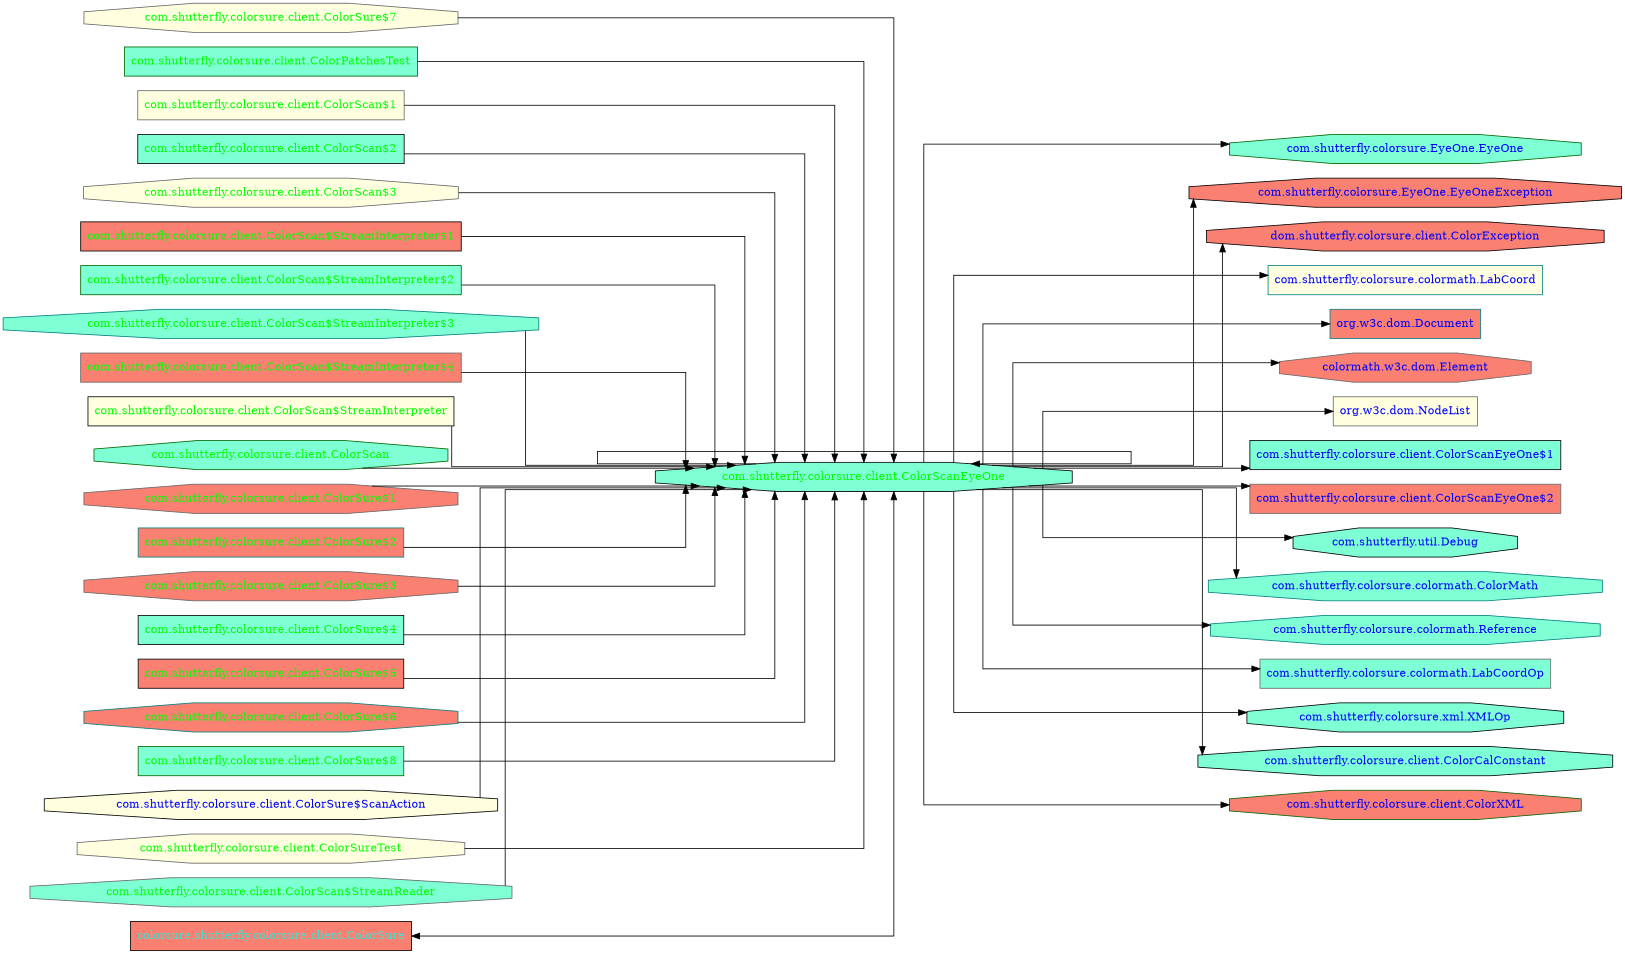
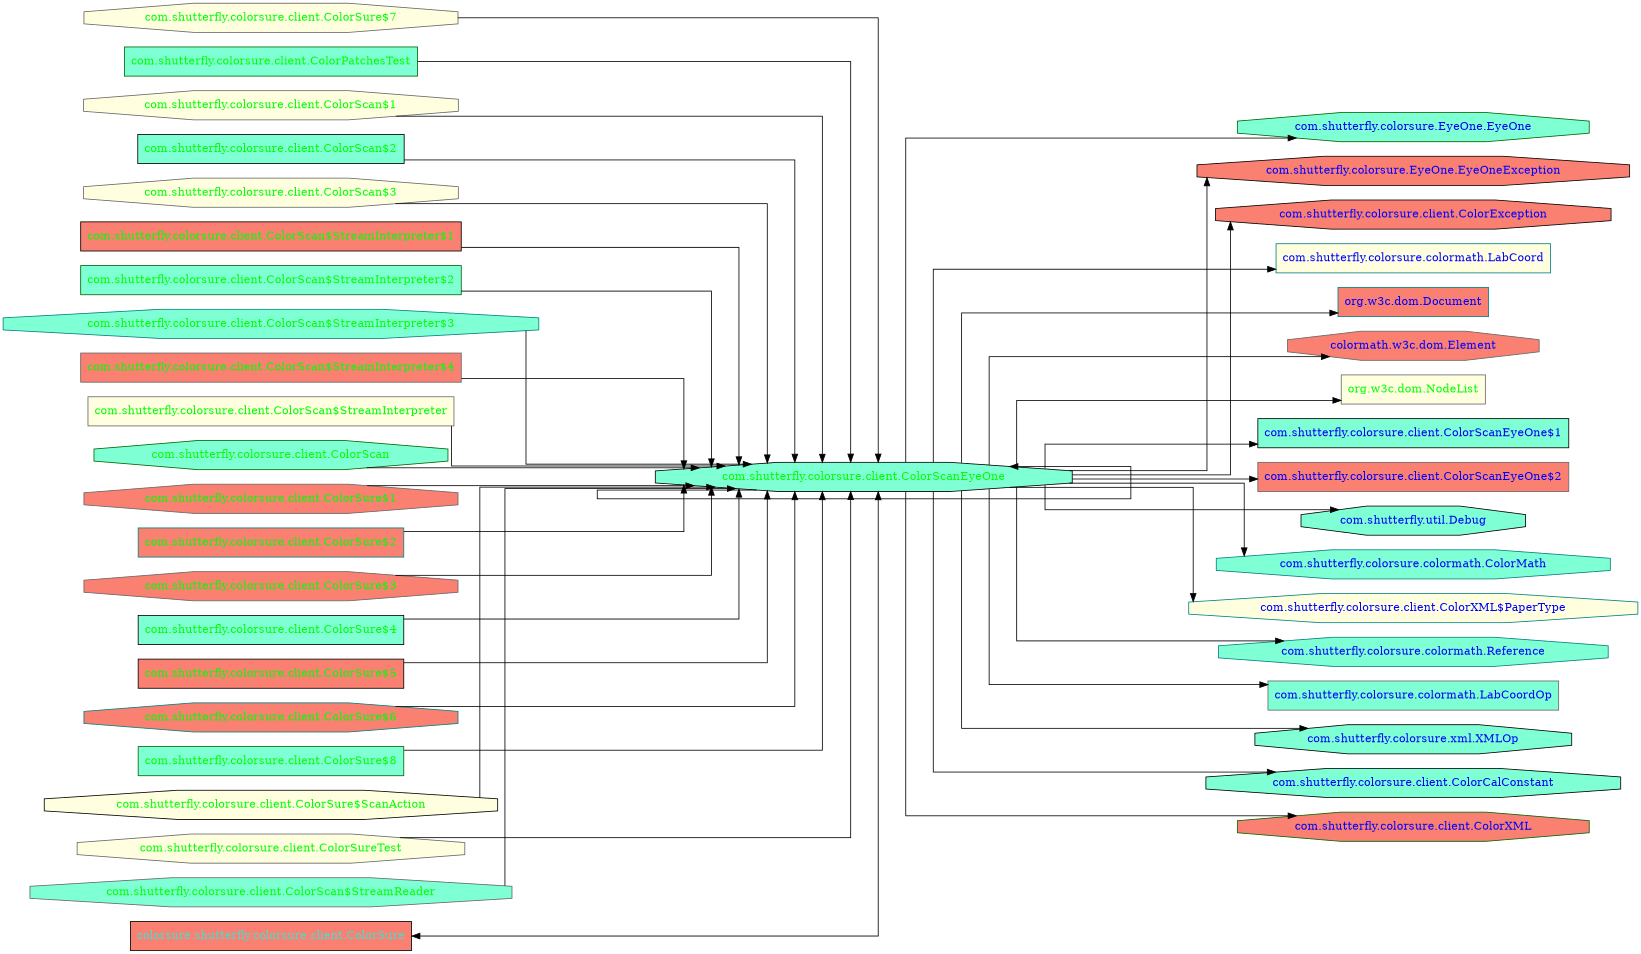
node "com.shutterfly.colorsure.client.ColorScan$1": shape box -> octagon
node "dom.shutterfly.colorsure.client.ColorException": label "dom.shutterfly.colorsure.client.ColorException" -> "com.shutterfly.colorsure.client.ColorException"
node "com.shutterfly.colorsure.client.ColorScan$StreamInterpreter": color black -> gray40
node "org.w3c.dom.NodeList": fontcolor blue -> green
node "com.shutterfly.colorsure.client.ColorXML$PaperType": added
node "com.shutterfly.colorsure.client.ColorSure$ScanAction": fontcolor blue -> green
